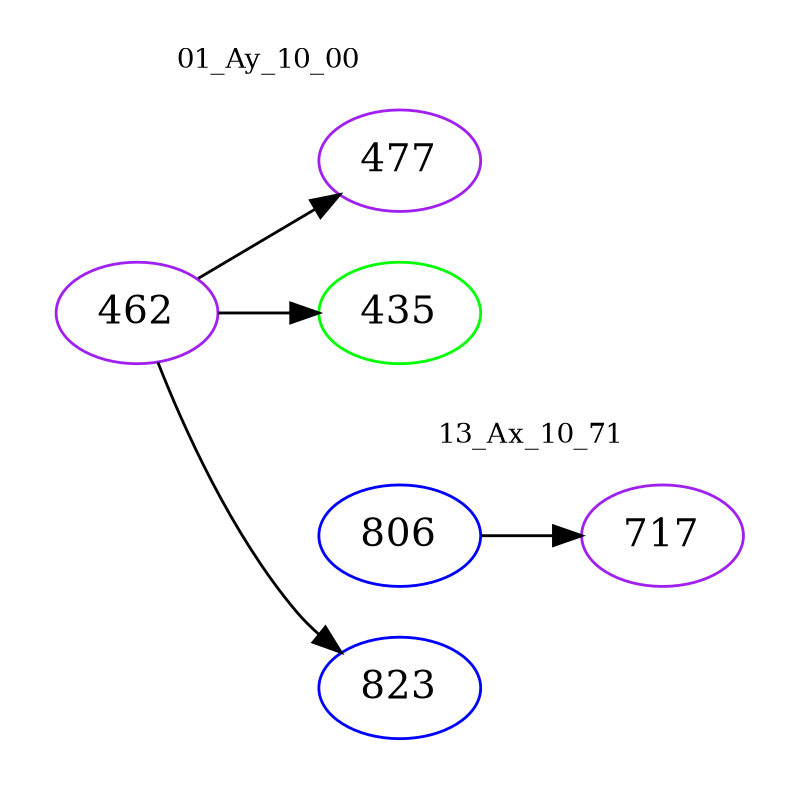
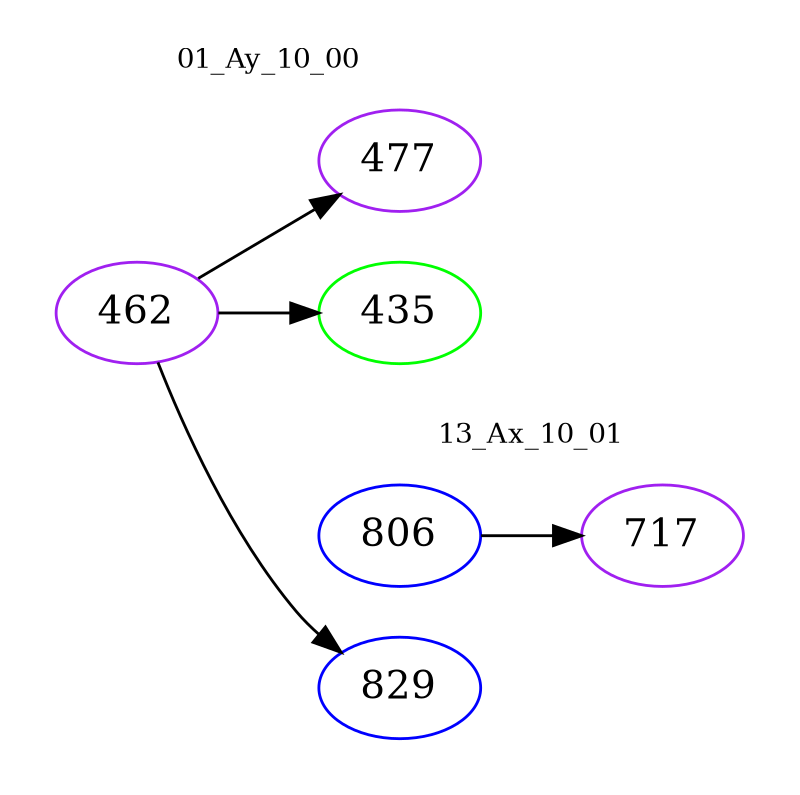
cluster "13_Ax_10_71": label "13_Ax_10_71" -> "13_Ax_10_01"
node "823": label "823" -> "829"
